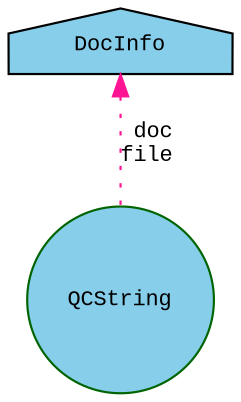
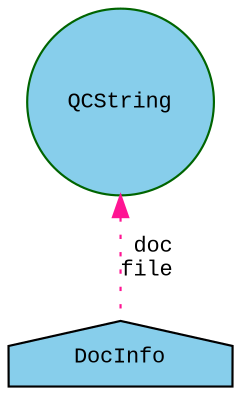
edge "QCString" -> "DocInfo": reversed
